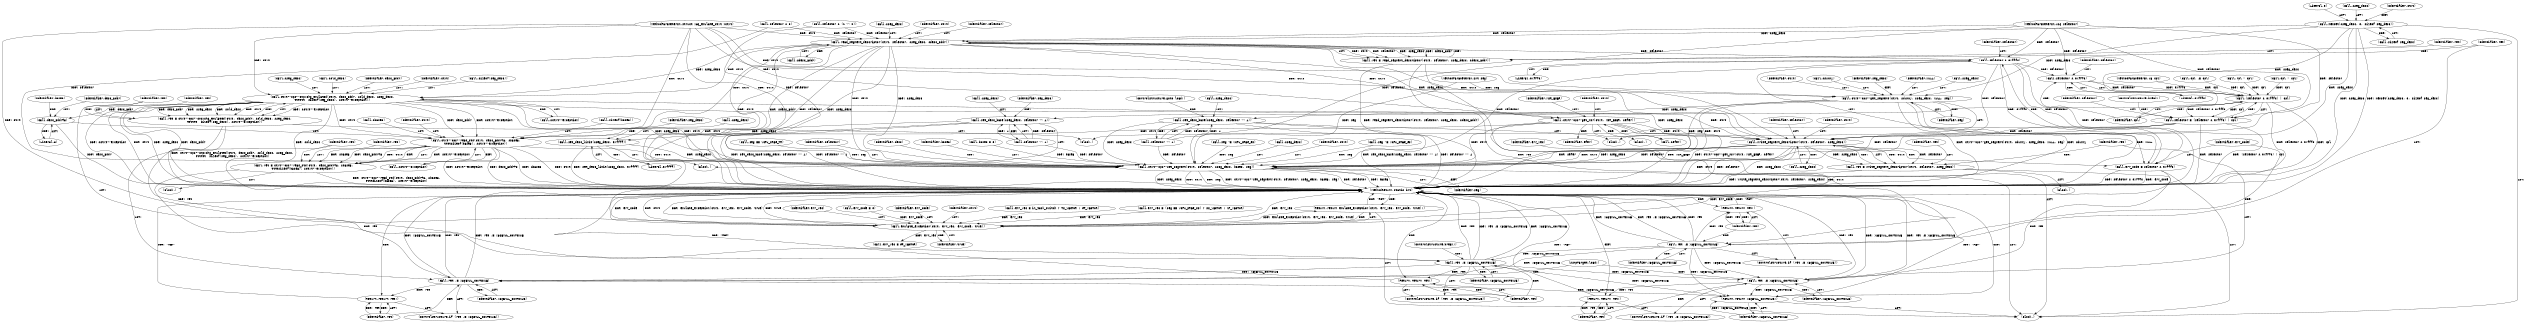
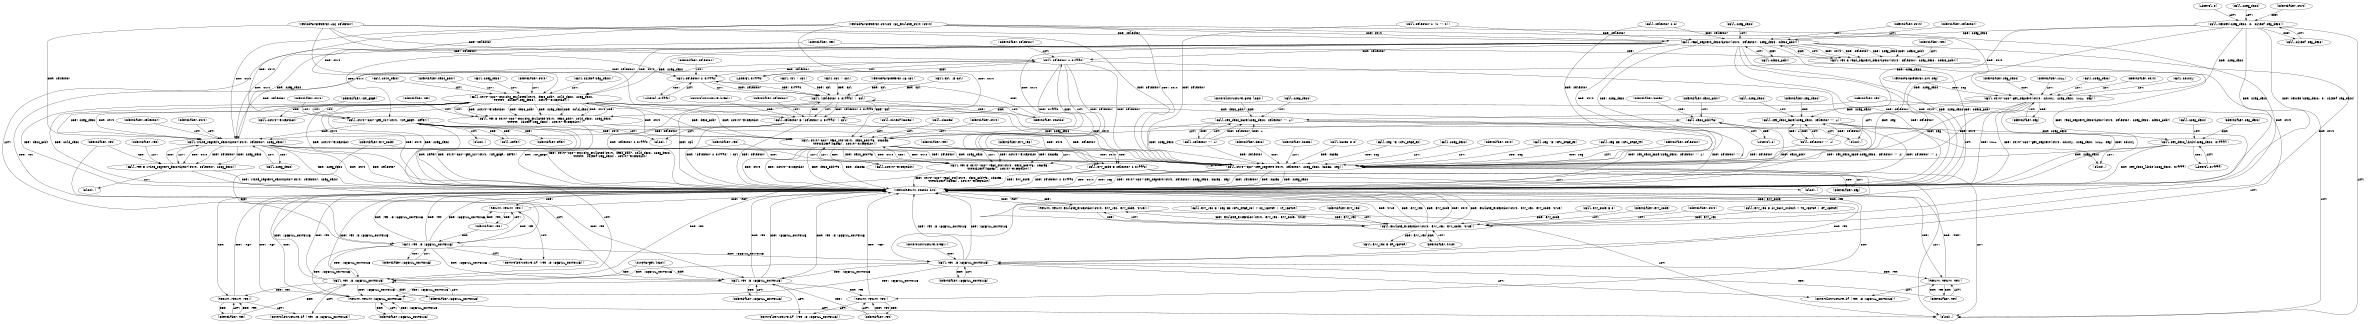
node "(Identifier,cpl)": label "(Identifier,cpl)" -> "(Identifier,static)"
edge "(Call,ctxt->ops->get_msr(ctxt, MSR_EFER, &efer))" -> "(Call,emulate_exception(ctxt, err_vec, err_code, true))": removed, label "DDG: ctxt"
